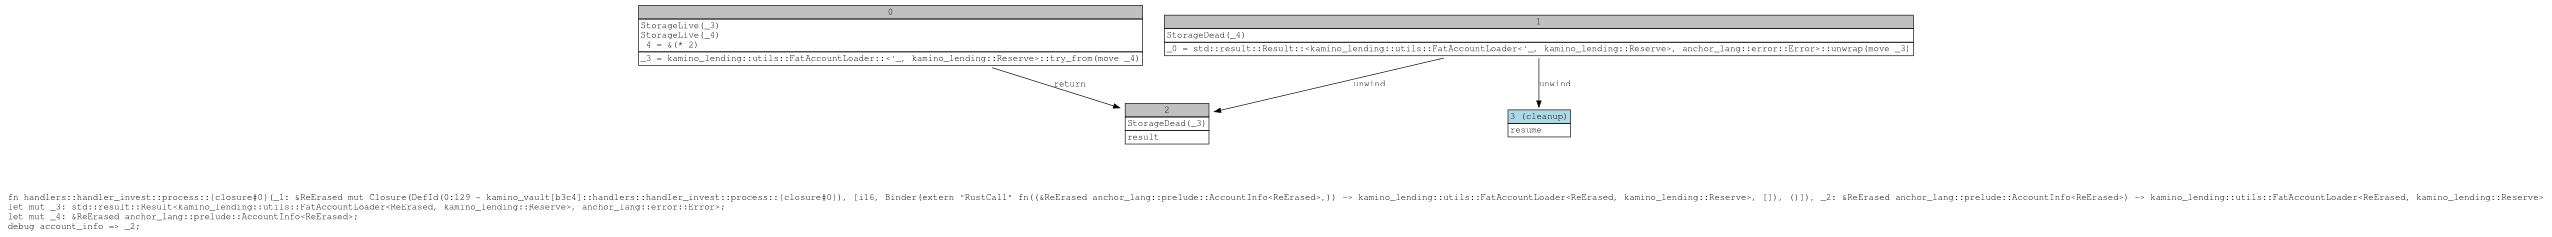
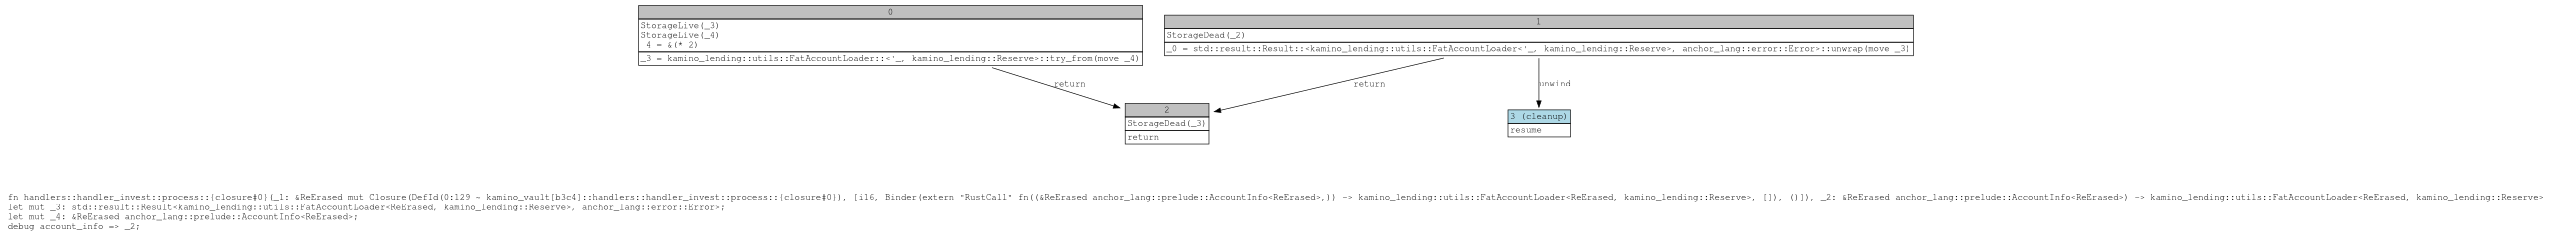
node "1": text "StorageDead(_4)" -> "StorageDead(_2)"
edge "1" -> "2": label "unwind" -> "return"
node "2": text "result" -> "return"
